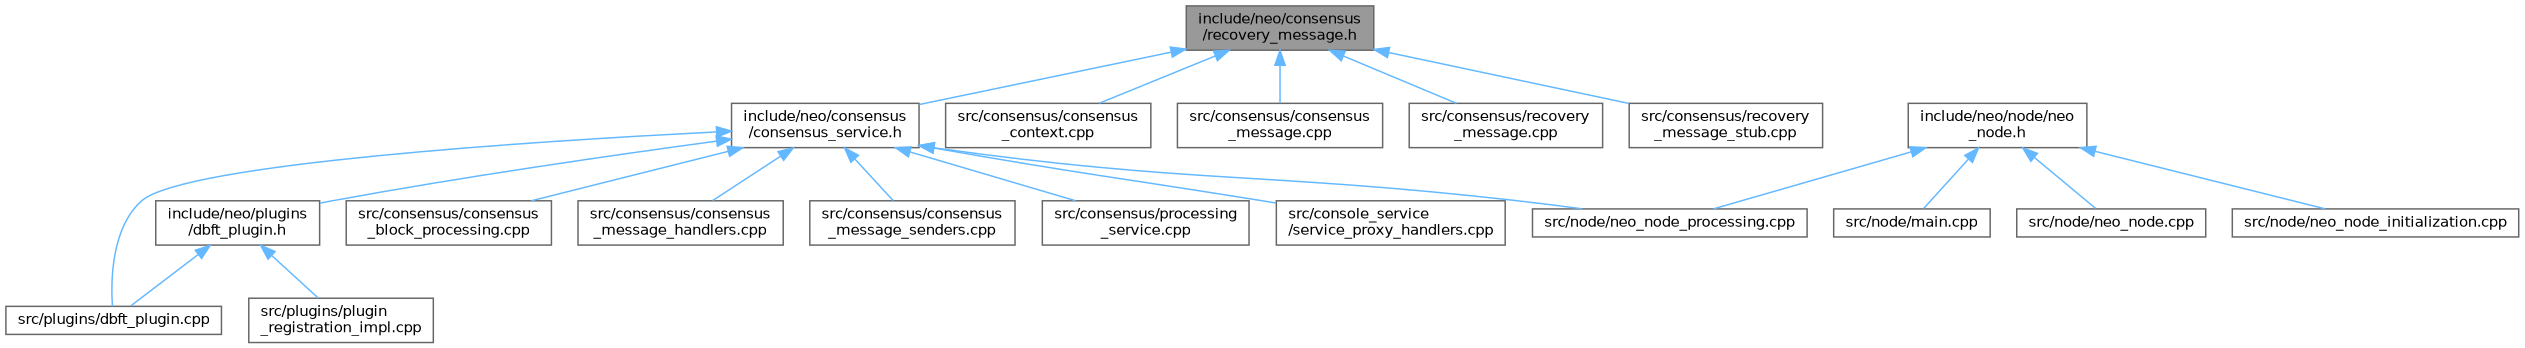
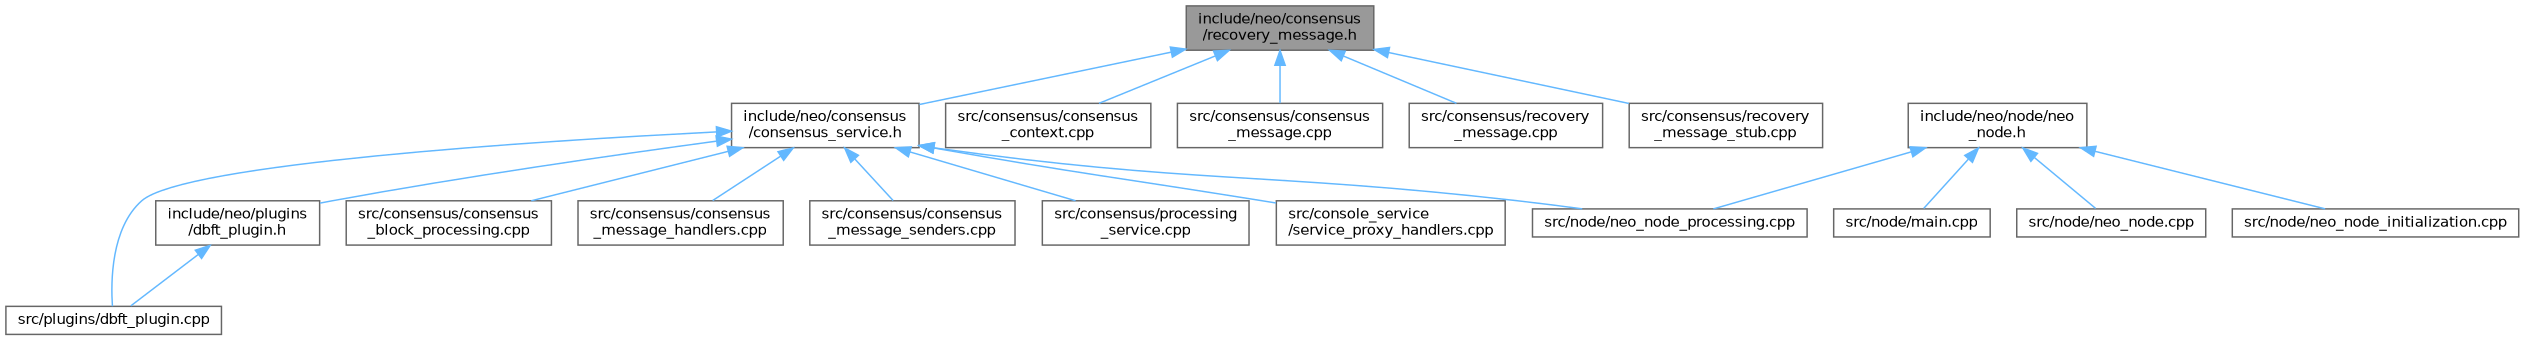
node "src/plugins/plugin _registration_impl.cpp": removed
